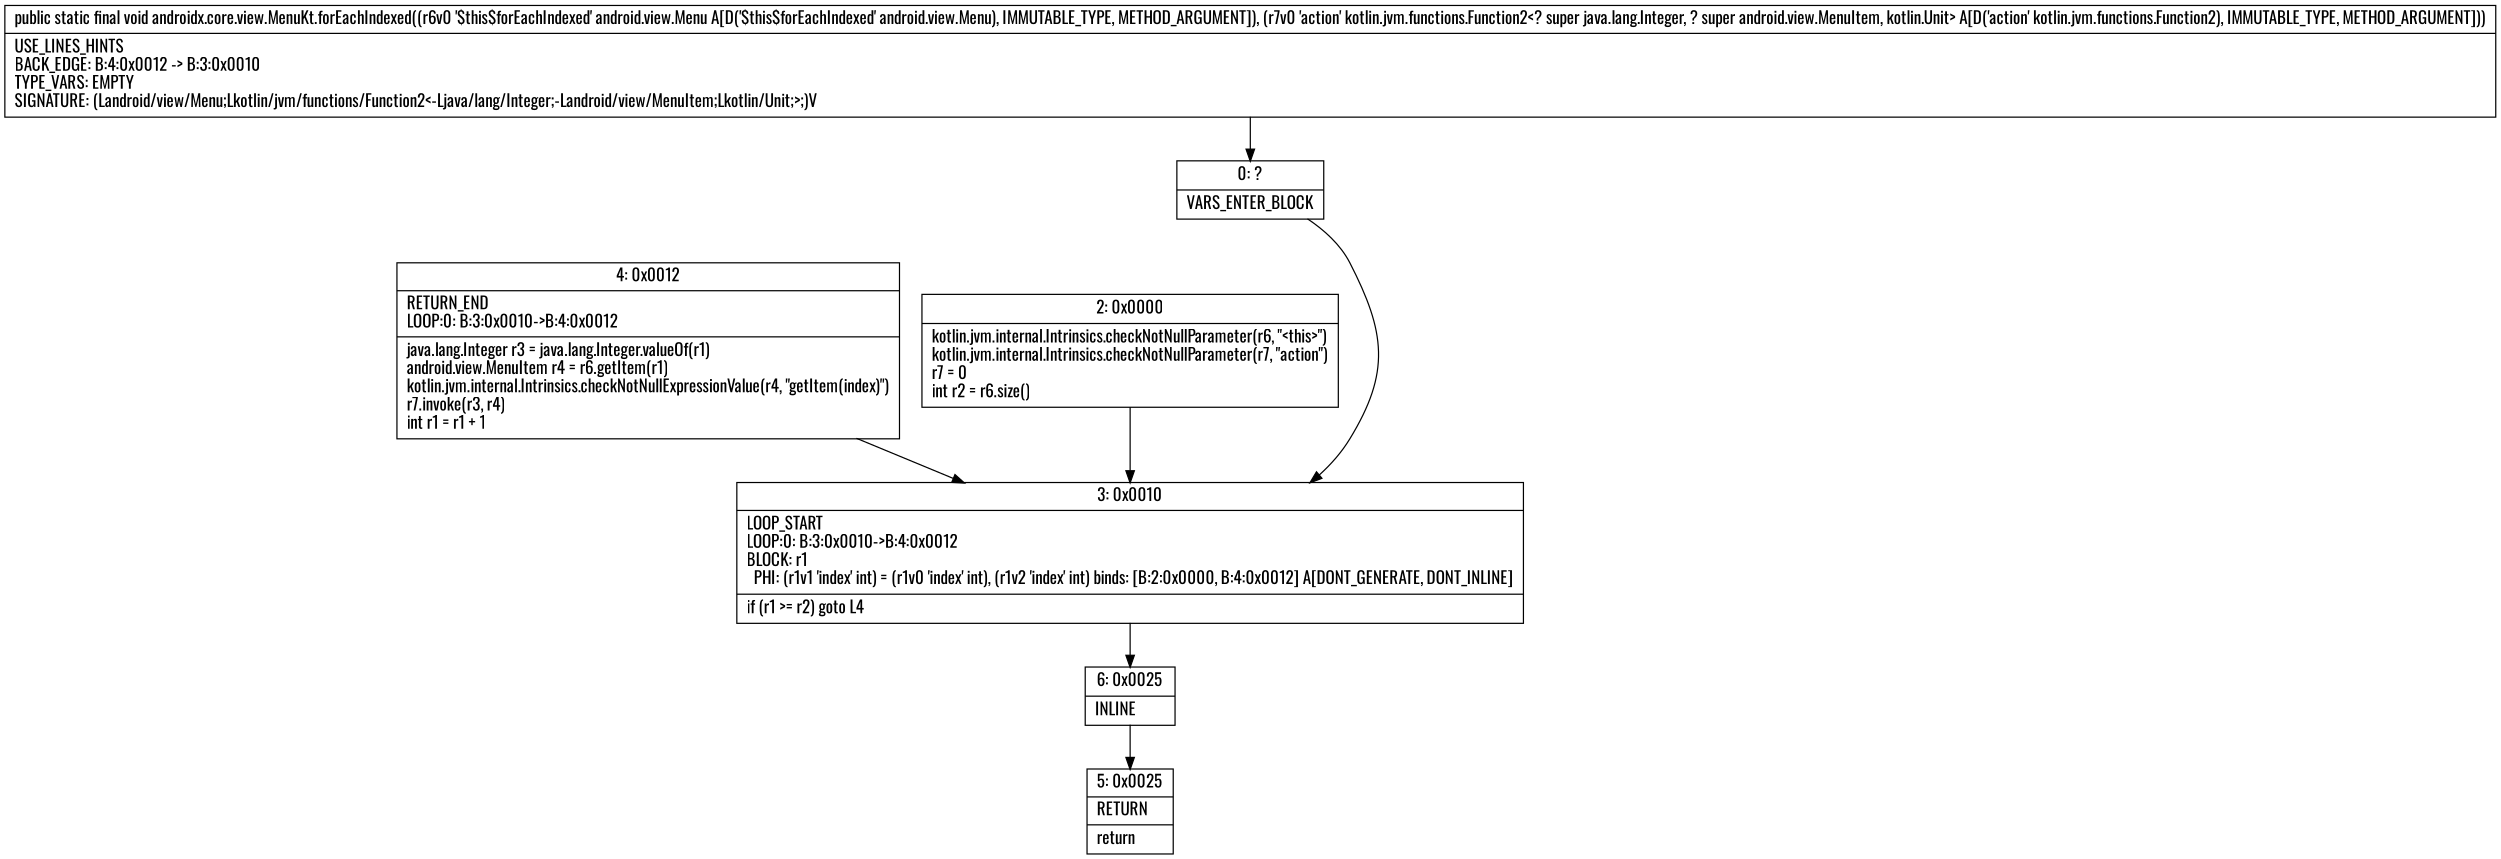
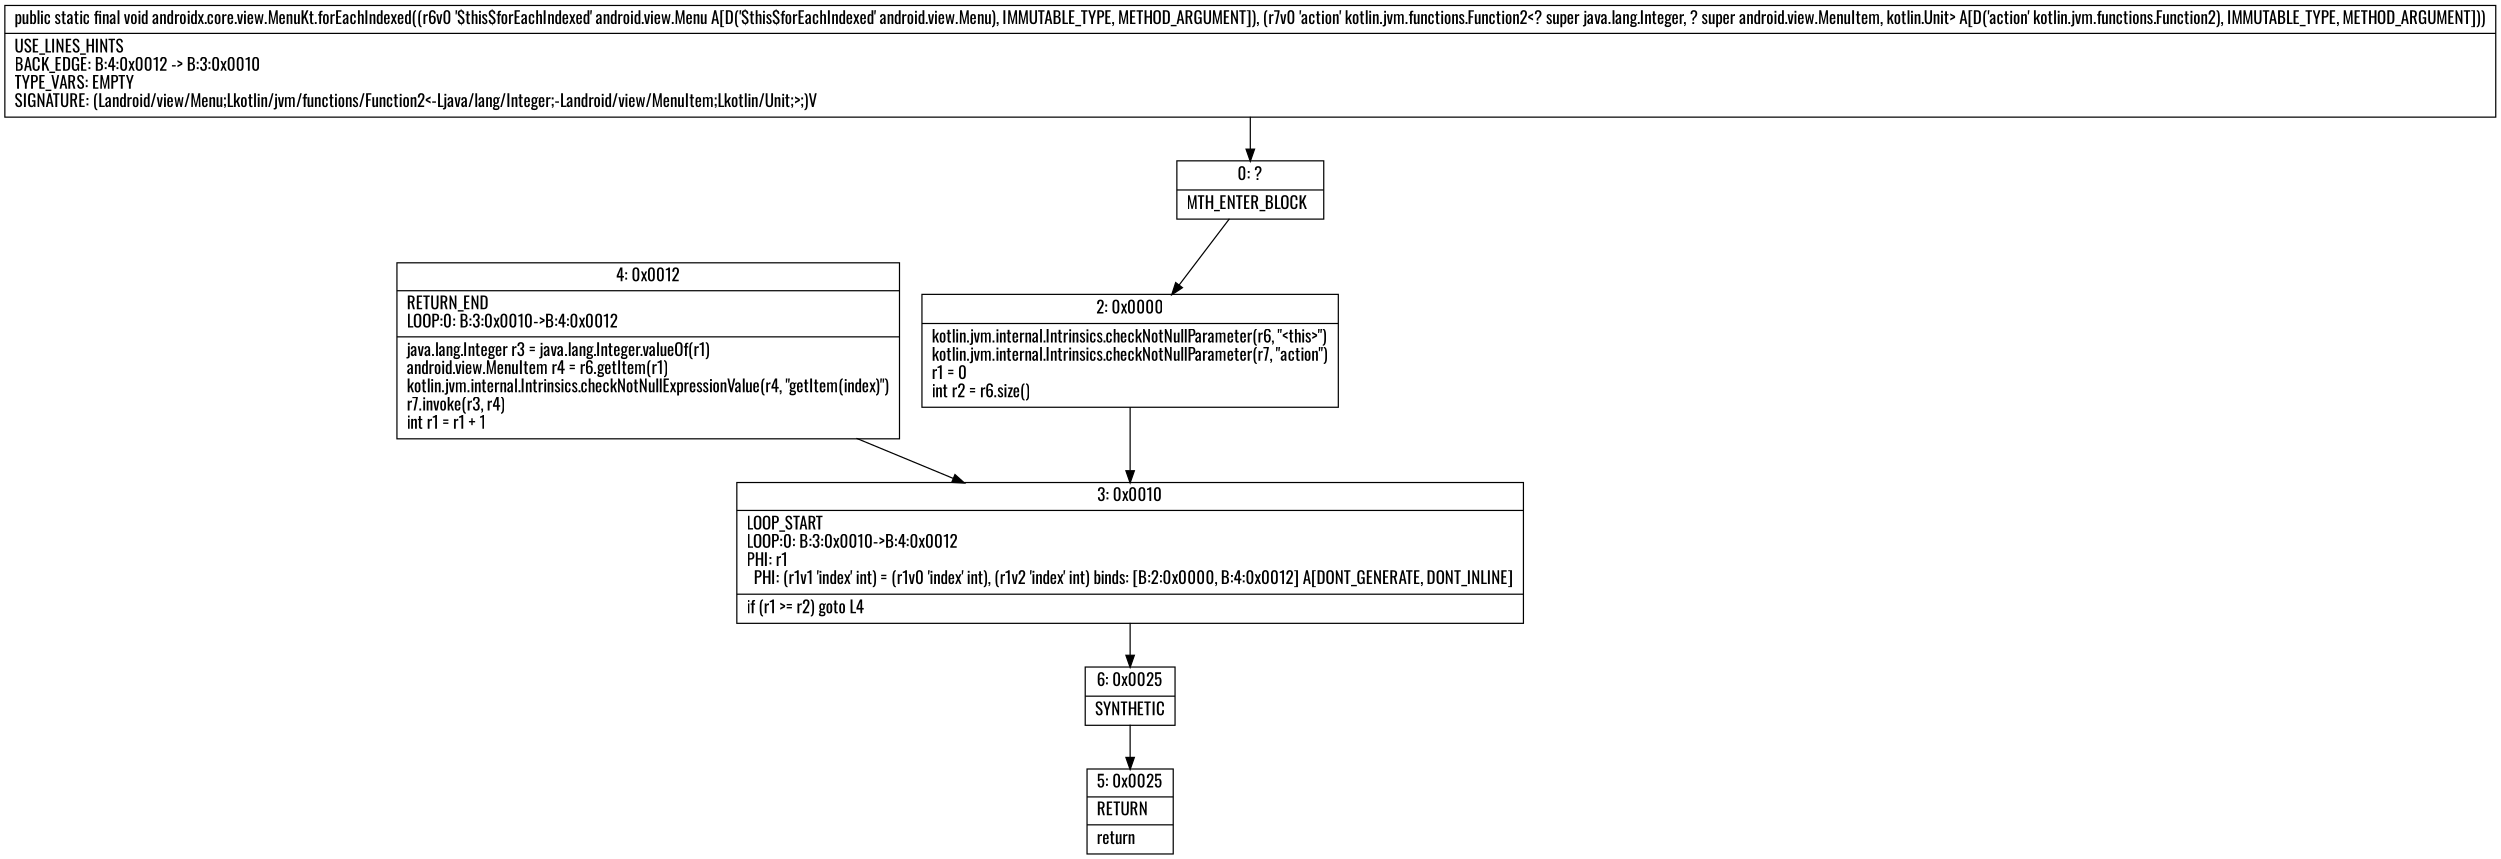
node "0: ?": text "VARS_ENTER_BLOCK" -> "MTH_ENTER_BLOCK"
edge "0: ?" -> "3: 0x0010": now "0: ?" -> "2: 0x0000"
node "2: 0x0000": text "r7 = 0" -> "r1 = 0"
node "3: 0x0010": text "BLOCK: r1" -> "PHI: r1"
node "6: 0x0025": text "INLINE" -> "SYNTHETIC"
